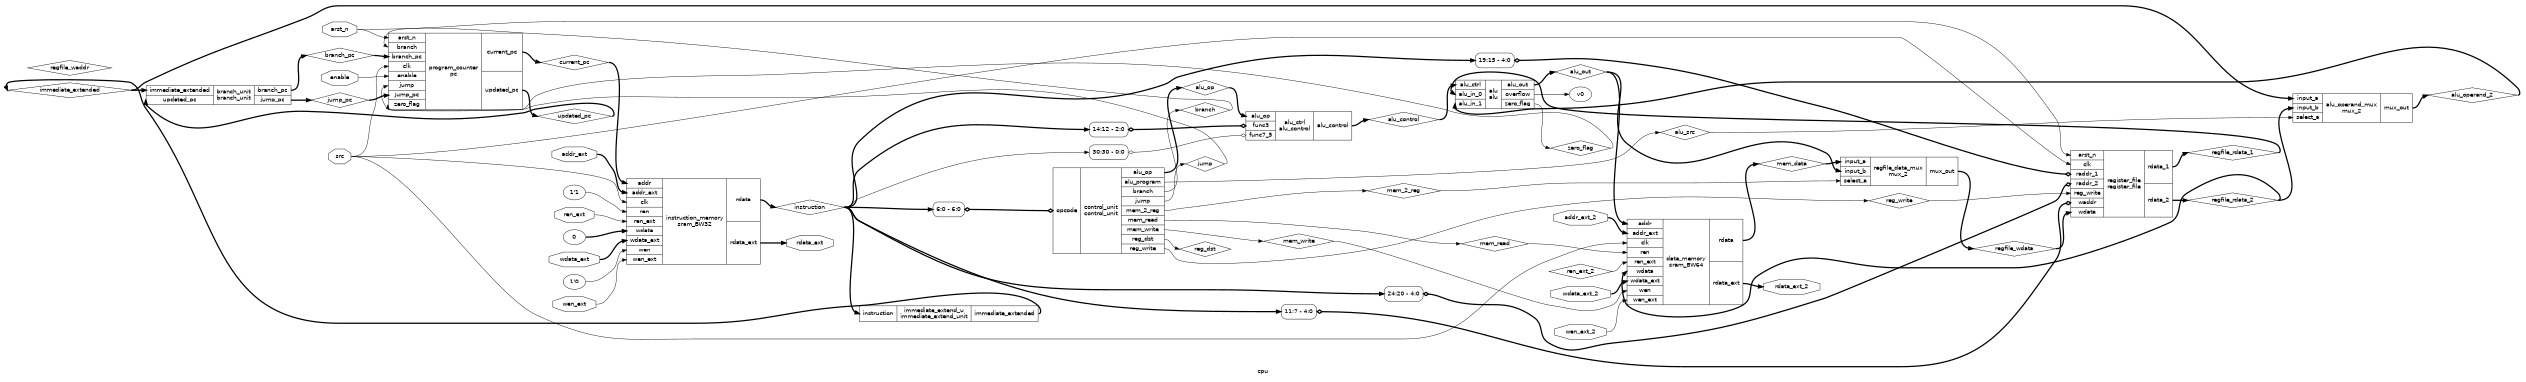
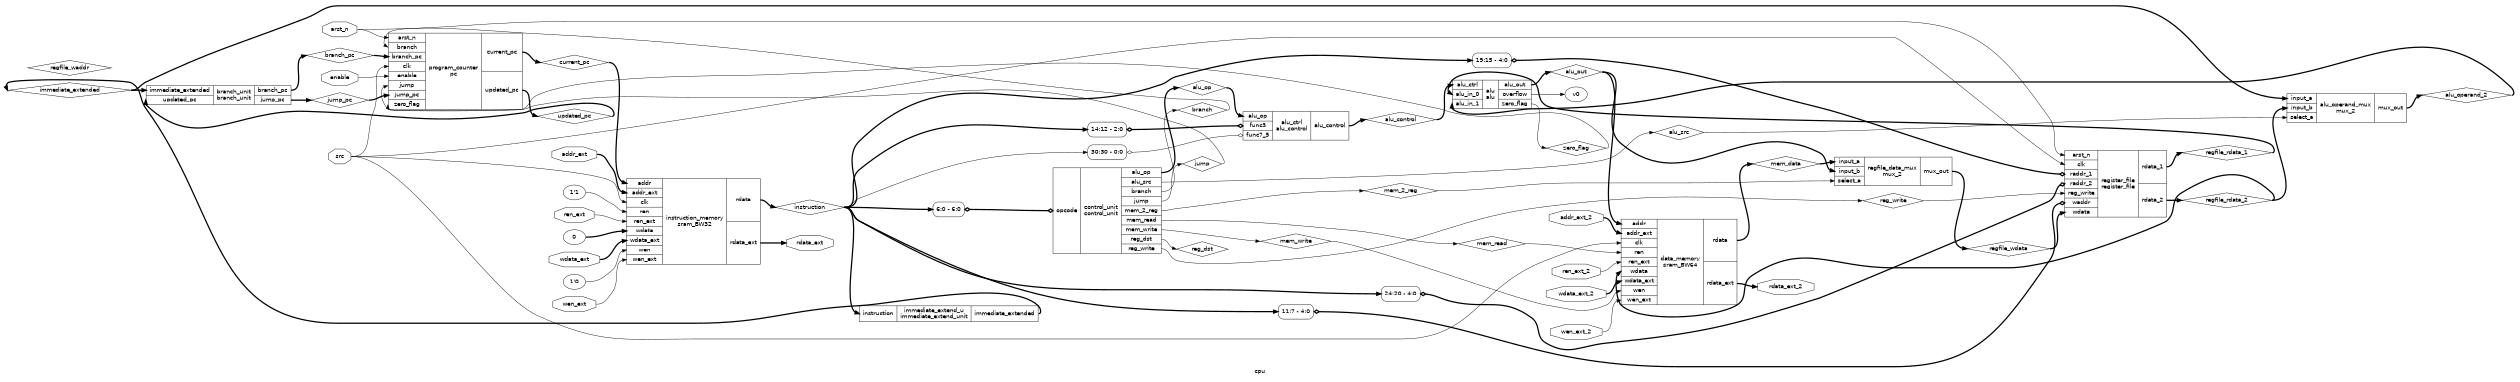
node "opcode": text "alu_program" -> "alu_src"
node "ren_ext_2": shape diamond -> octagon
